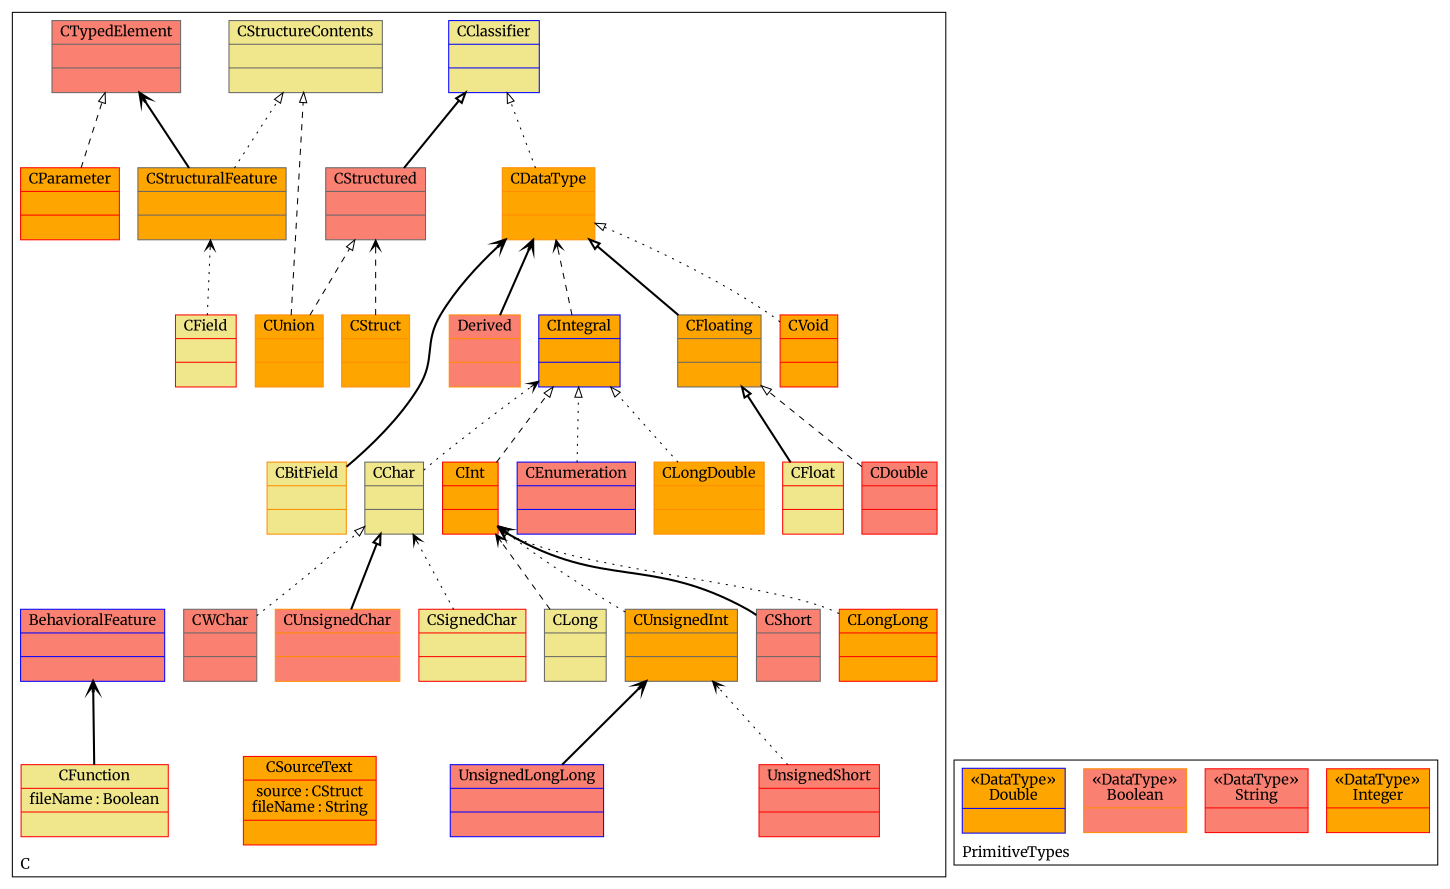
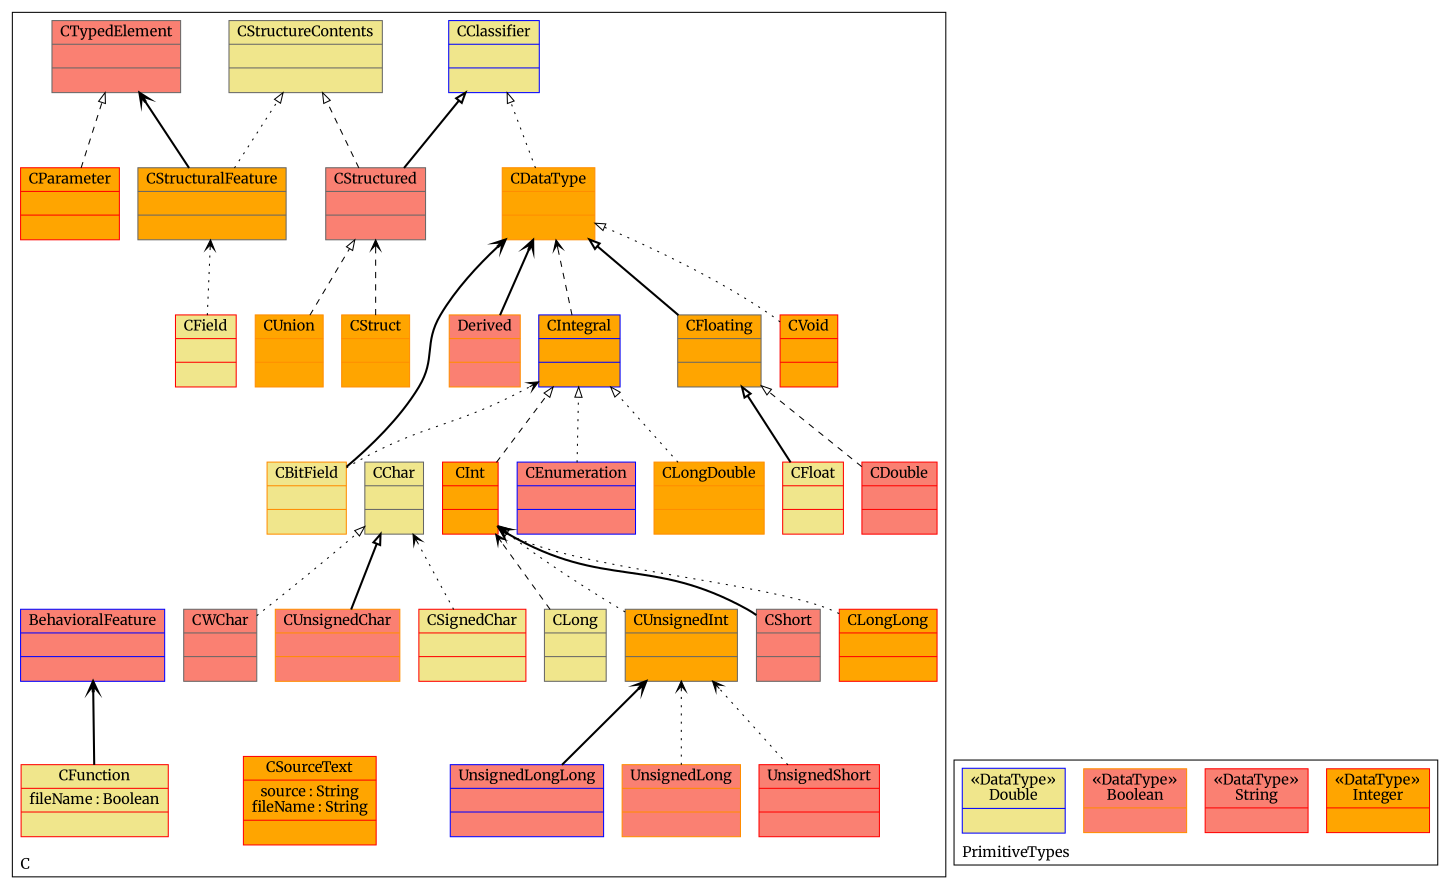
edge "CUnion" -> "CStructureContents": now "CStructured" -> "CStructureContents"
edge "CChar" -> "CIntegral": now "CBitField" -> "CIntegral"
node "CSourceText": text "source : CStruct" -> "source : String"
node "UnsignedLong": added
node "Double": fillcolor orange -> khaki
